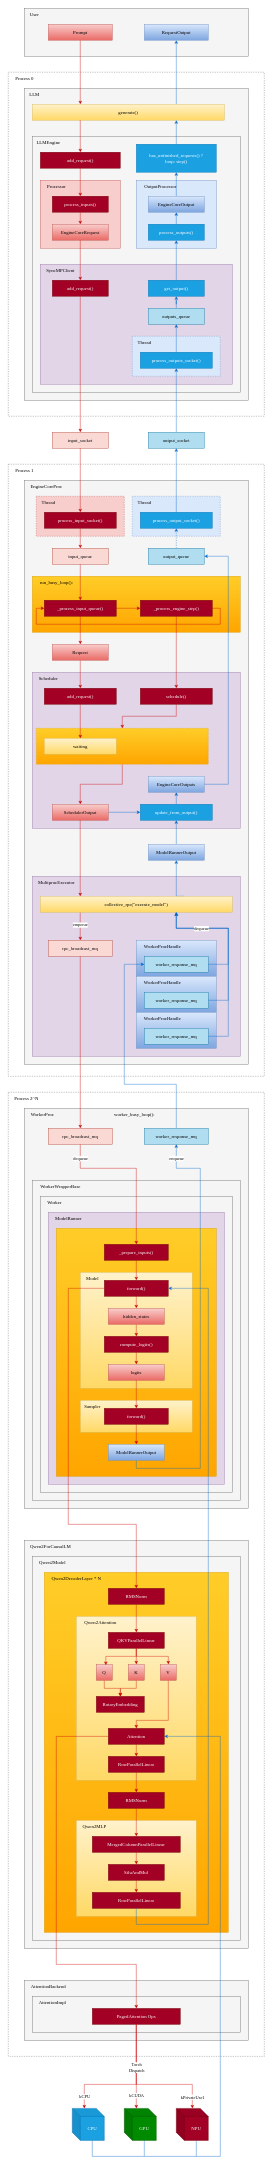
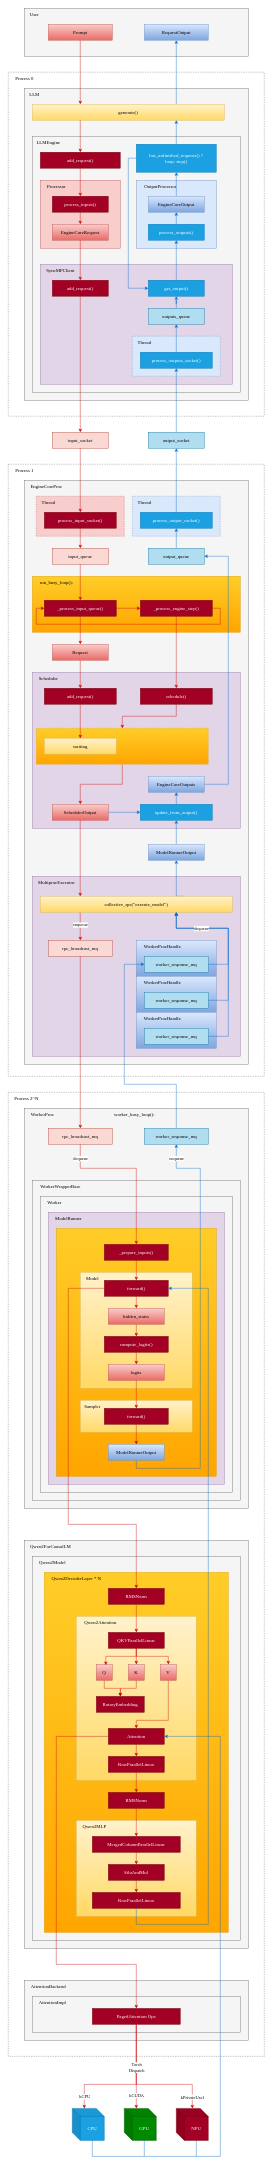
edge "has_unfinished_requests() ? loop: step()" -> "get_output()": added
edge "output_queue" -> "process_output_socket()": style dashed -> solid
